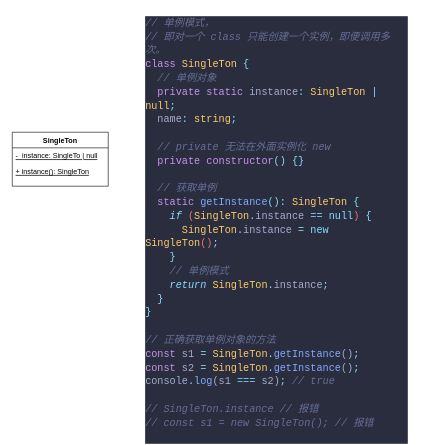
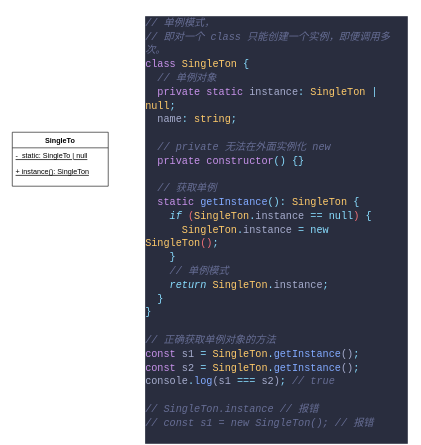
node "SingleTon": label "SingleTon" -> "SingleTo"
node "- instance: SingleTo | null": label "- instance: SingleTo | null" -> "- static: SingleTo | null"
